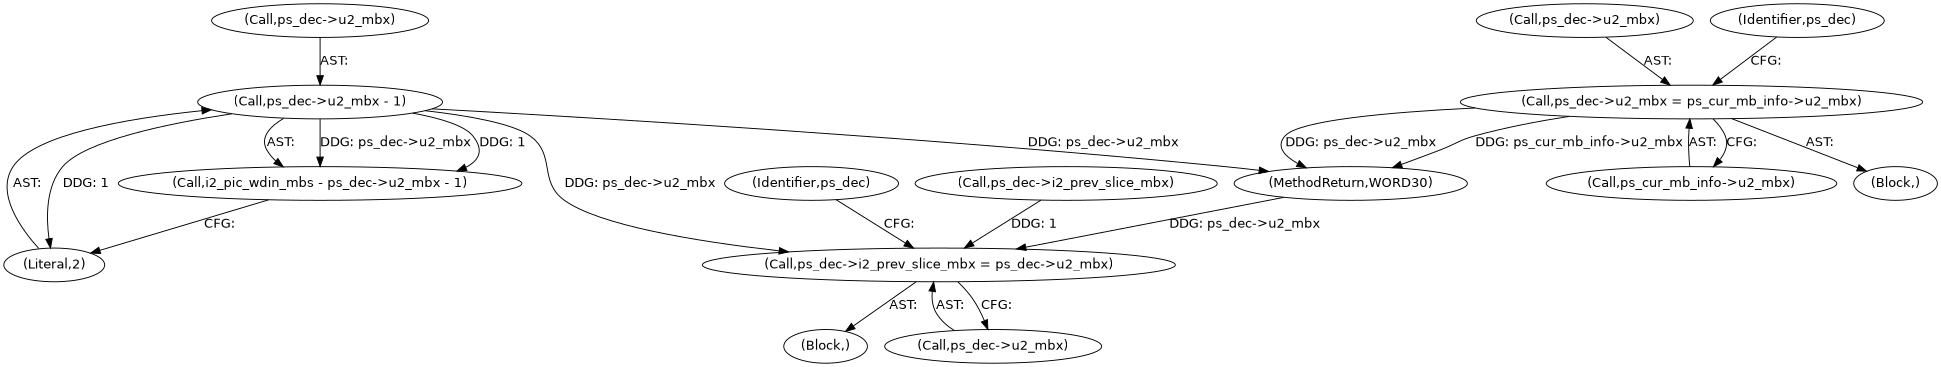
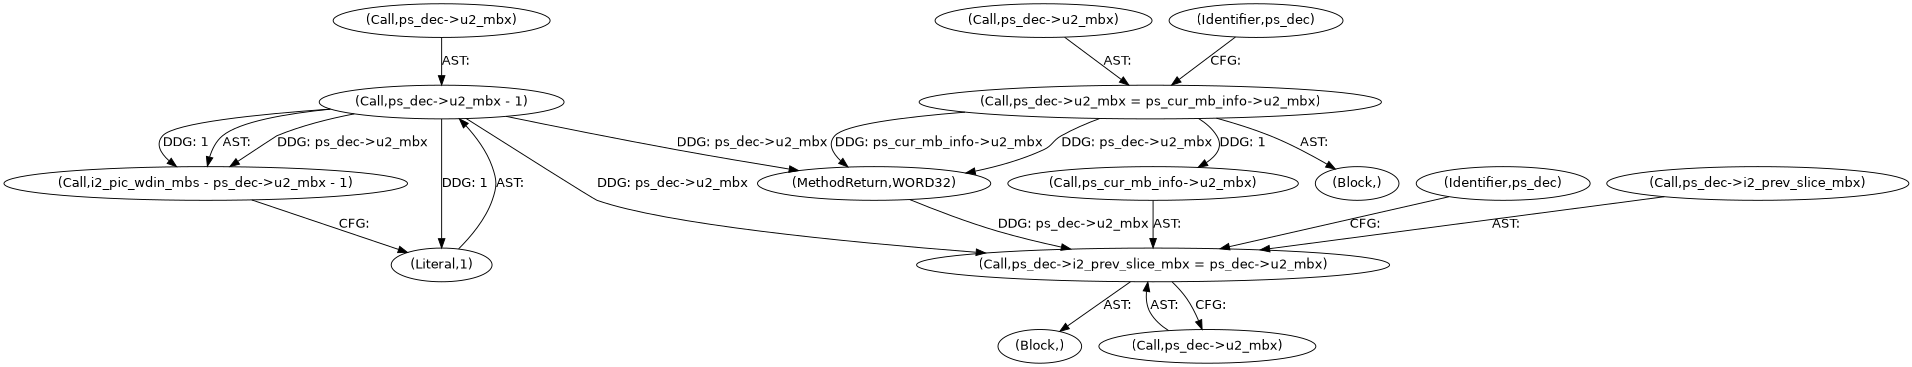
edge "(Call,ps_dec->u2_mbx = ps_cur_mb_info->u2_mbx)" -> "(Call,ps_cur_mb_info->u2_mbx)": label "CFG: " -> "DDG: 1"
edge "(Call,ps_cur_mb_info->u2_mbx)" -> "(Call,ps_dec->u2_mbx = ps_cur_mb_info->u2_mbx)": now "(Call,ps_cur_mb_info->u2_mbx)" -> "(Call,ps_dec->i2_prev_slice_mbx = ps_dec->u2_mbx)"
node "(MethodReturn,WORD30)": label "(MethodReturn,WORD30)" -> "(MethodReturn,WORD32)"
edge "(Call,ps_dec->i2_prev_slice_mbx)" -> "(Call,ps_dec->i2_prev_slice_mbx = ps_dec->u2_mbx)": label "DDG: 1" -> "AST: "
node "(Literal,2)": label "(Literal,2)" -> "(Literal,1)"
